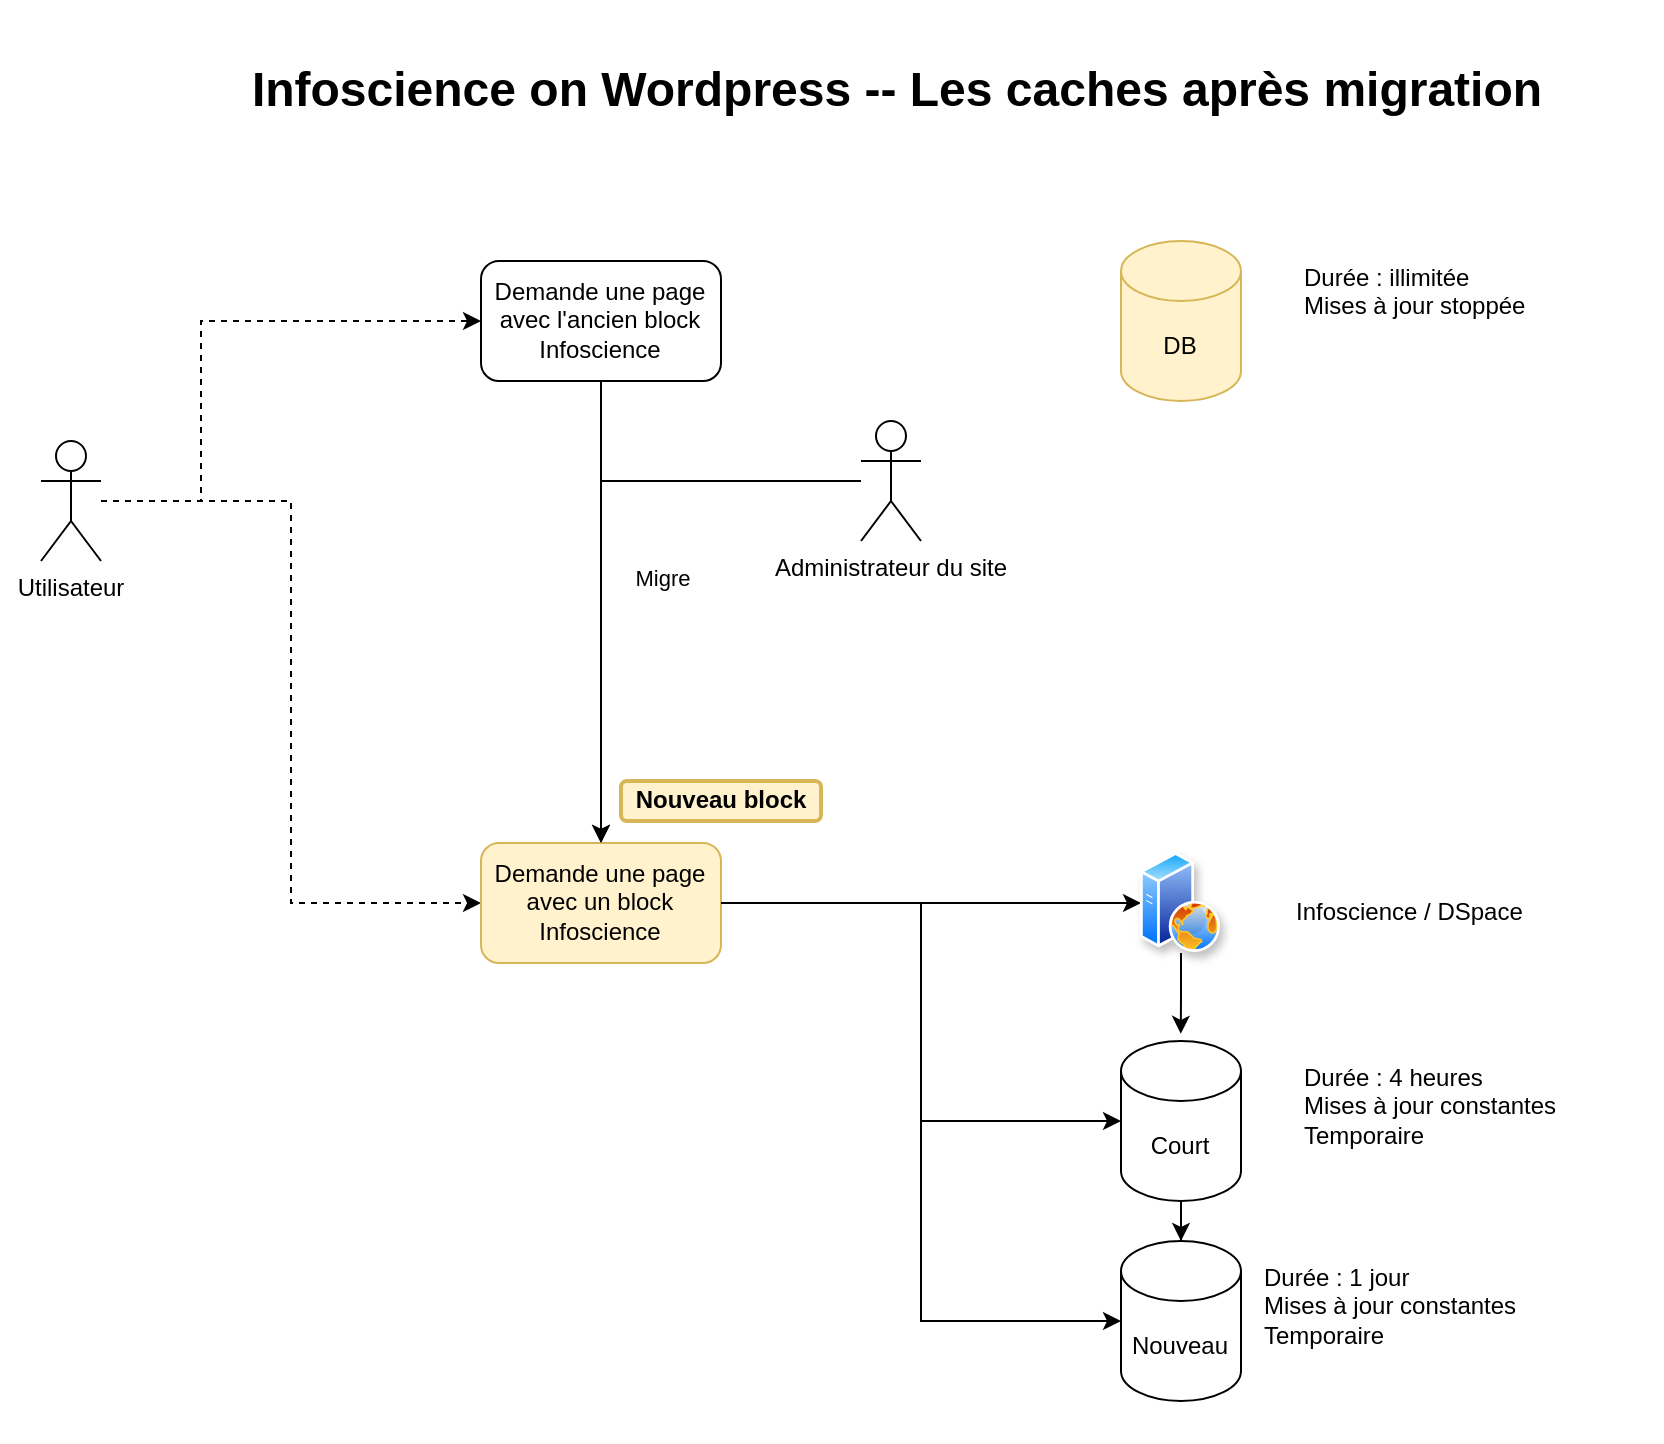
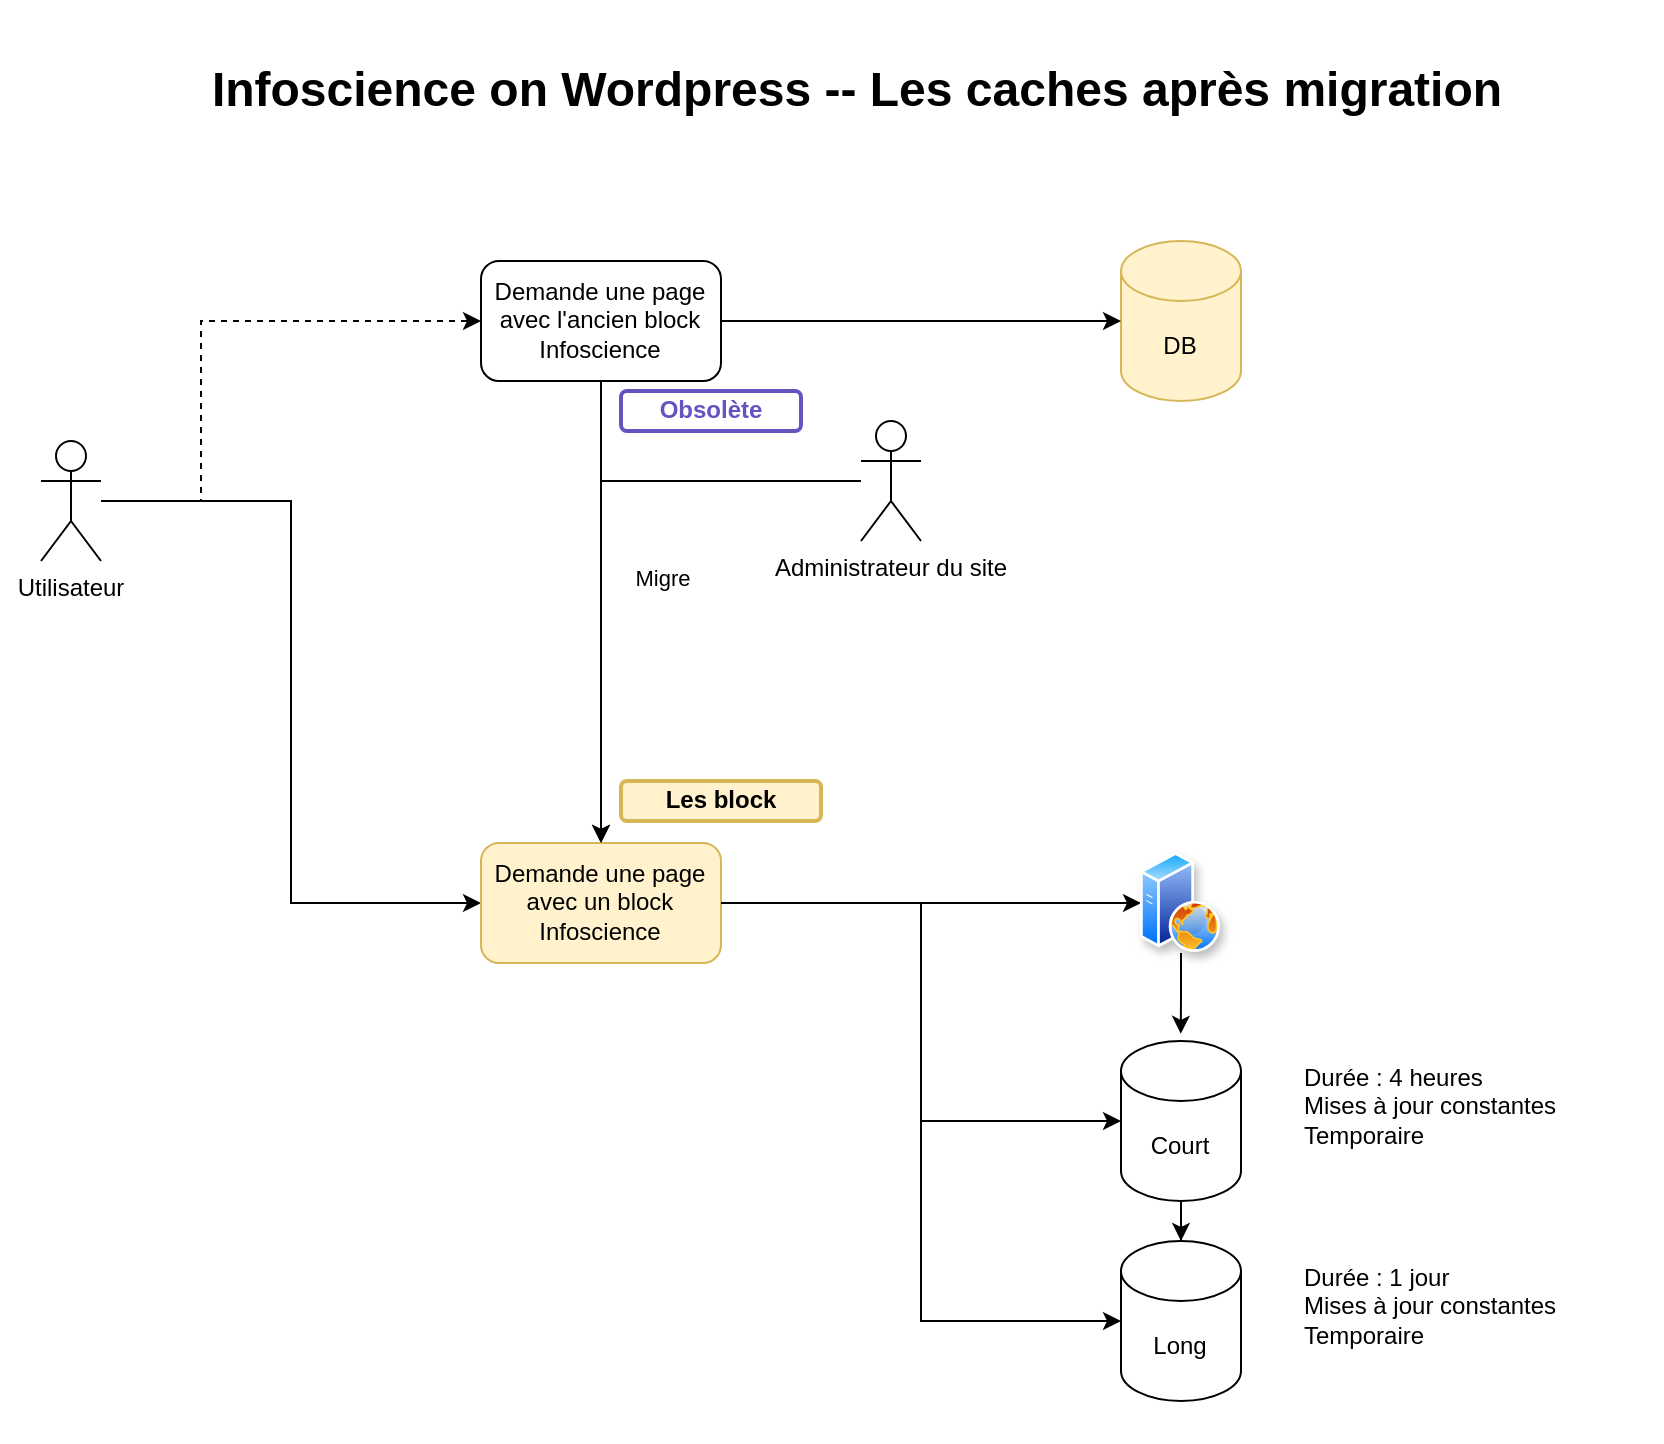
node "Infoscience on Wordpress -- Les caches après migration": moved (896, 91) -> (856, 91)
edge "Demande une page avec l'ancien block Infoscience" -> "DB": added
node "Durée : illimitée Mises à jour stoppée": removed
node "Obsolète": added
edge "Utilisateur" -> "Demande une page avec un block Infoscience": style dashed -> solid
node "Nouveau block": label "Nouveau block" -> "Les block"
node "Infoscience / DSpace": removed
node "Durée : 1 jour Mises à jour constantes Temporaire": moved (1421, 1321) -> (1461, 1321)
node "Nouveau": label "Nouveau" -> "Long"
